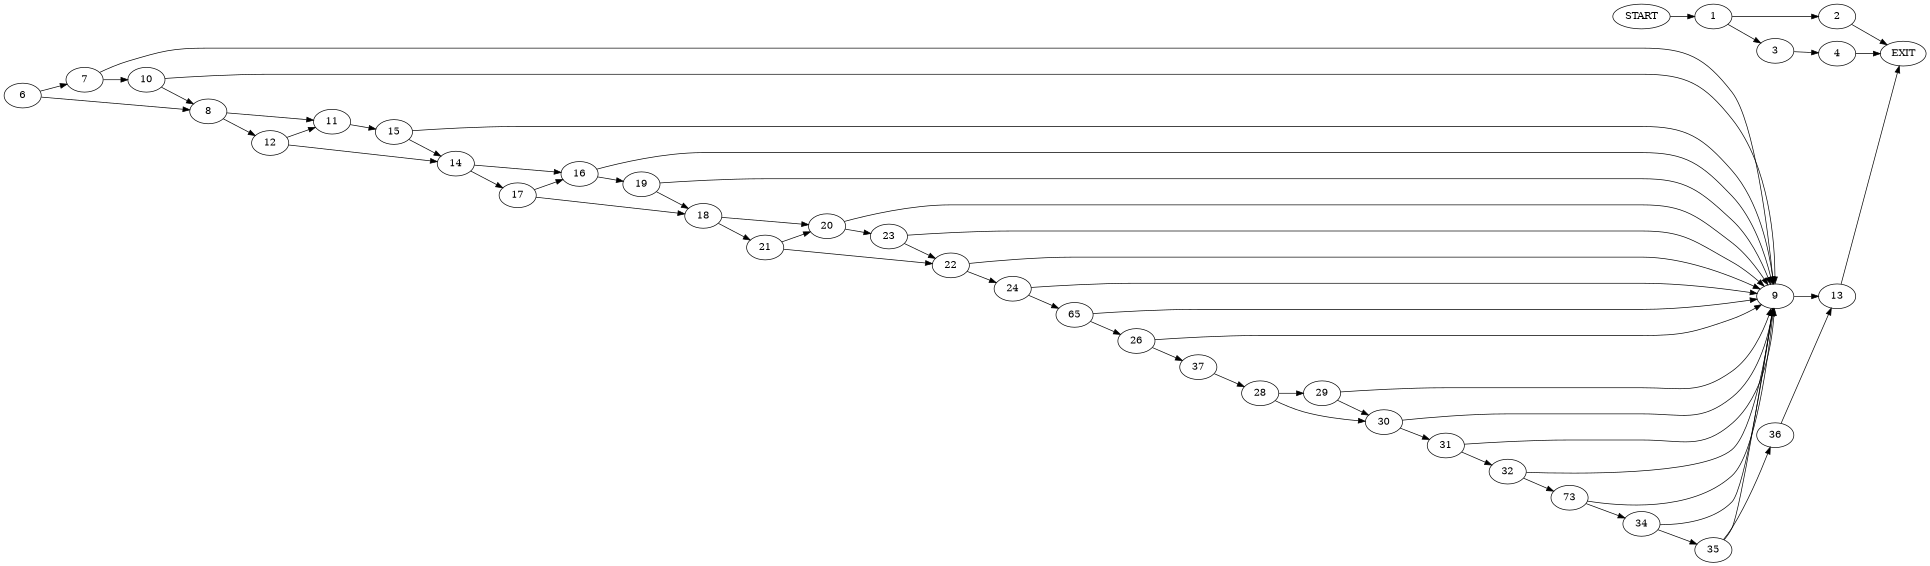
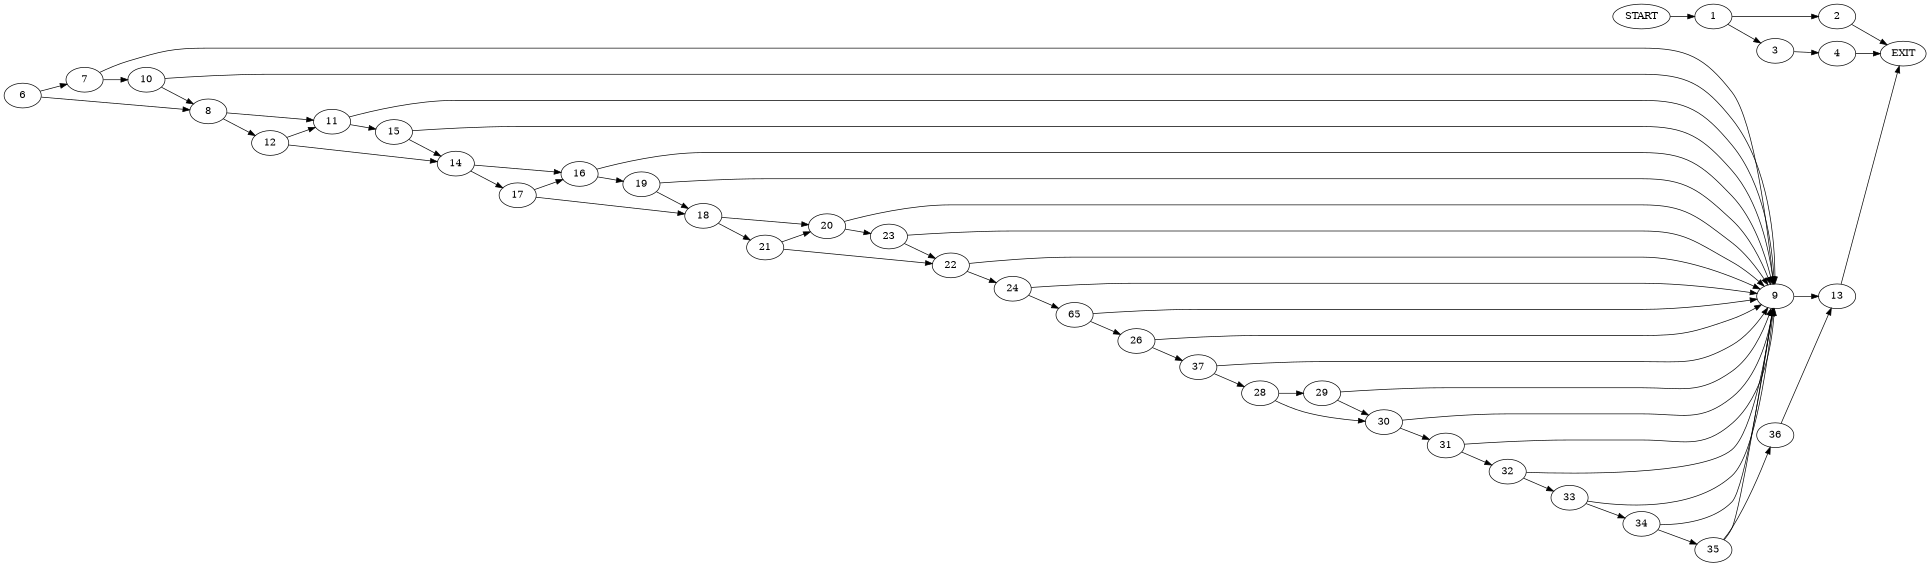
edge "11" -> "9": added
edge "37" -> "9": added
node "73": label "73" -> "33"
